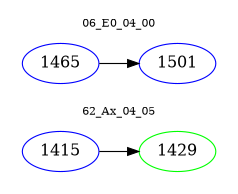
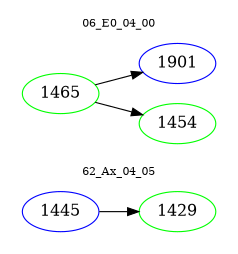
node "1465": color blue -> green
node "1501": label "1501" -> "1901"
node "1454": added
node "1415": label "1415" -> "1445"
